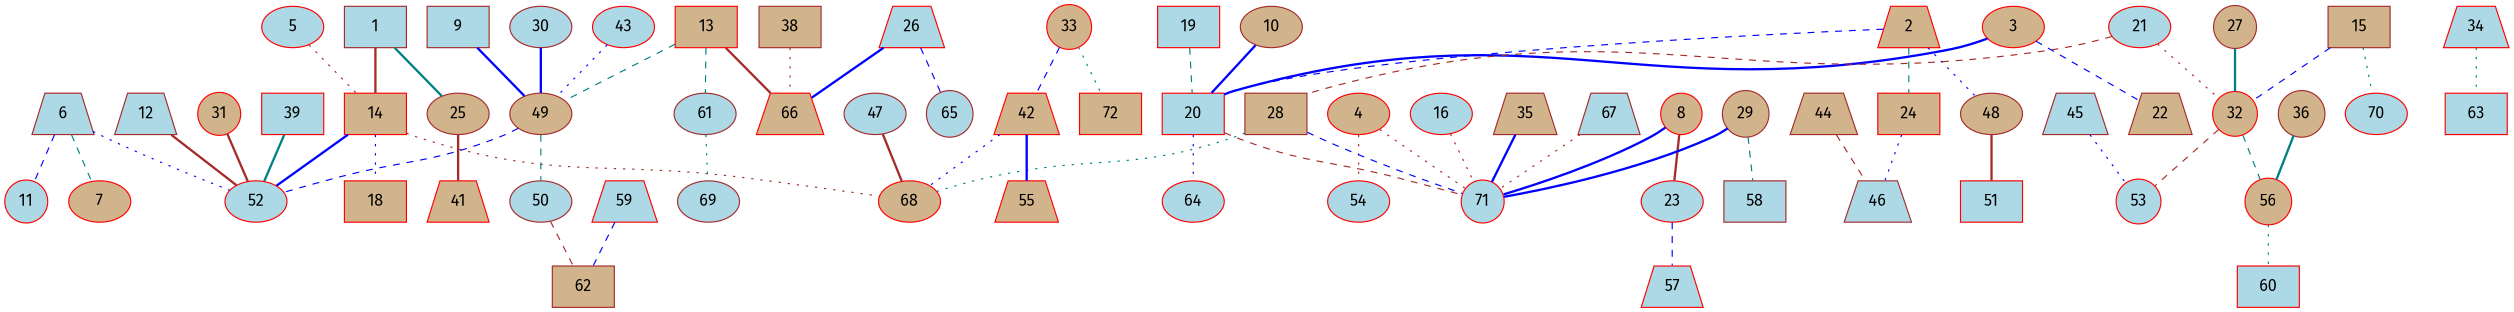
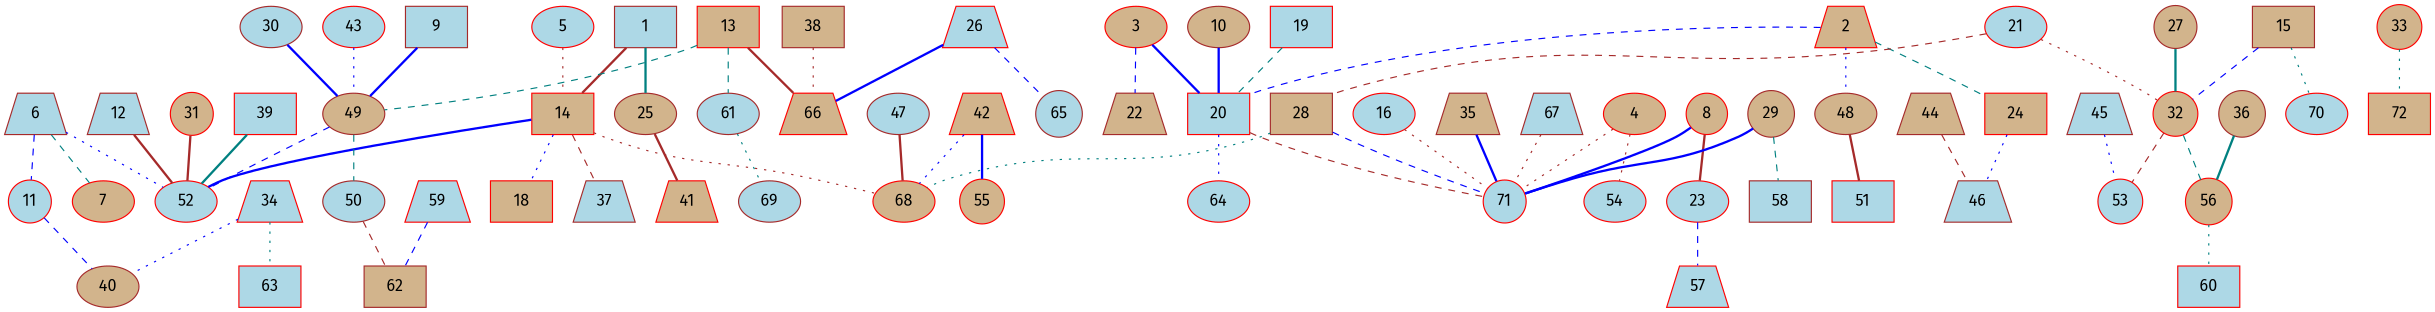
edge "33" -- "42": removed
node "37": added
node "55": shape trapezium -> circle
node "40": added
